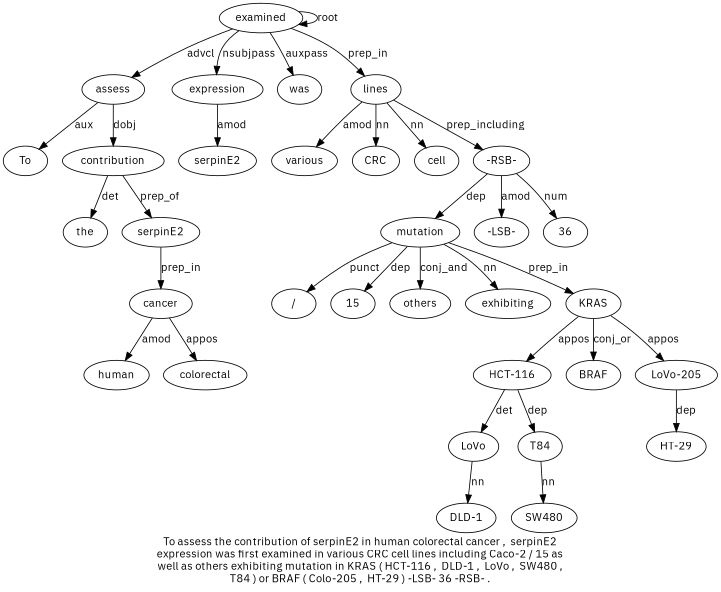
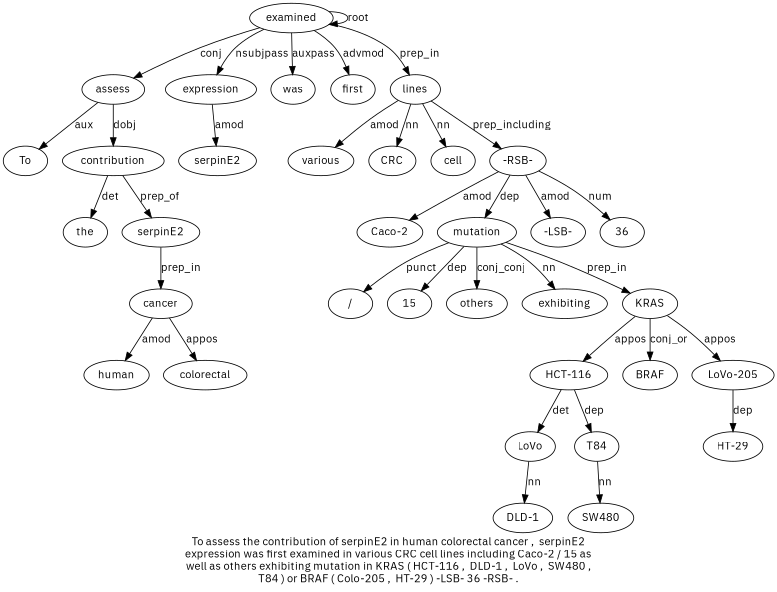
edge "examined" -> "assess": label "advcl" -> "conj"
node "first": added
node "Caco-2": added
edge "mutation" -> "others": label "conj_and" -> "conj_conj"
